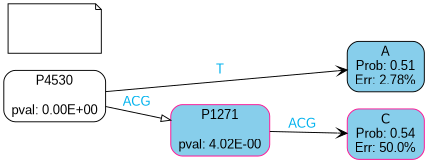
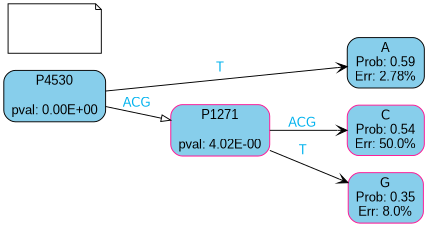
node "A Prob: 0.51 Err: 2.78%": label "A Prob: 0.51 Err: 2.78%" -> "A Prob: 0.59 Err: 2.78%"
node "P4530 pval: 0.00E+00": fillcolor white -> skyblue
node "G Prob: 0.35 Err: 8.0%": added
